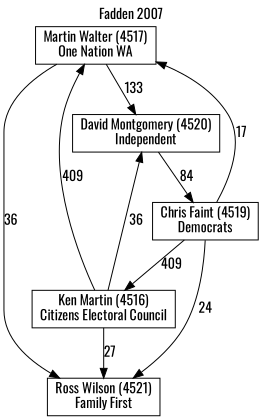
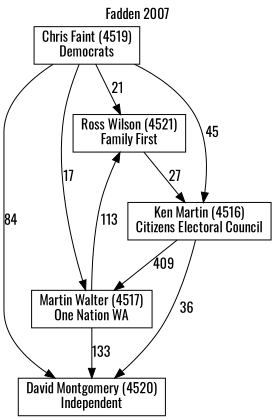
edge "David Montgomery (4520) Independent" -> "Chris Faint (4519) Democrats": reversed
edge "Martin Walter (4517) One Nation WA" -> "Ross Wilson (4521) Family First": label "36" -> "113"
edge "Chris Faint (4519) Democrats" -> "Ken Martin (4516) Citizens Electoral Council": label "409" -> "45"
edge "Chris Faint (4519) Democrats" -> "Ross Wilson (4521) Family First": label "24" -> "21"
edge "Ken Martin (4516) Citizens Electoral Council" -> "Ross Wilson (4521) Family First": reversed
